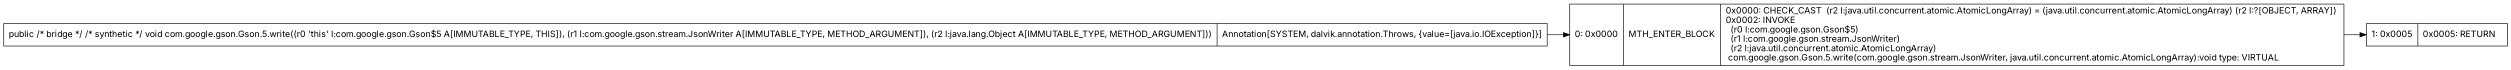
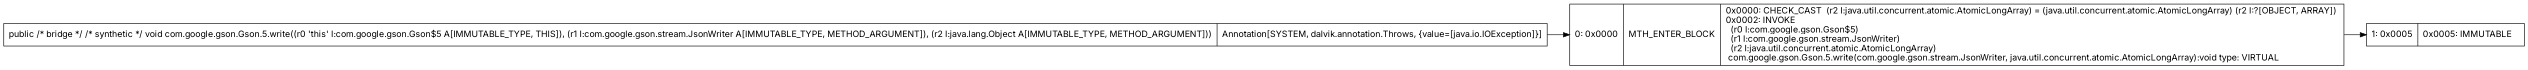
node "1: 0x0005": text "0x0005: RETURN" -> "0x0005: IMMUTABLE"
